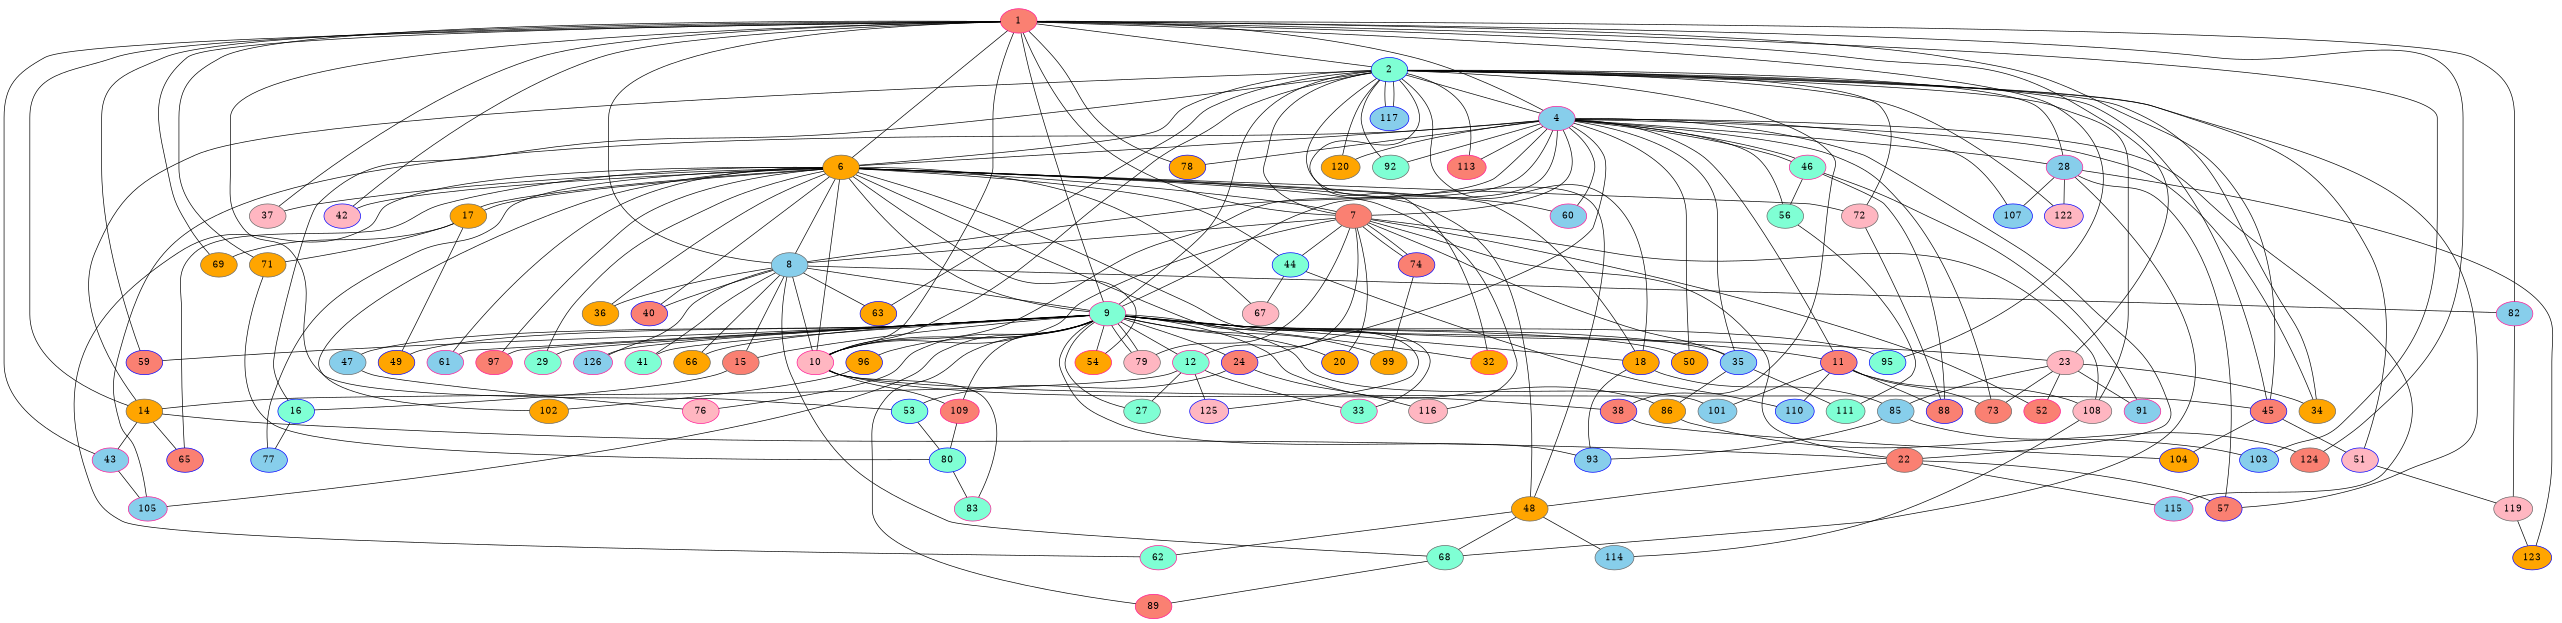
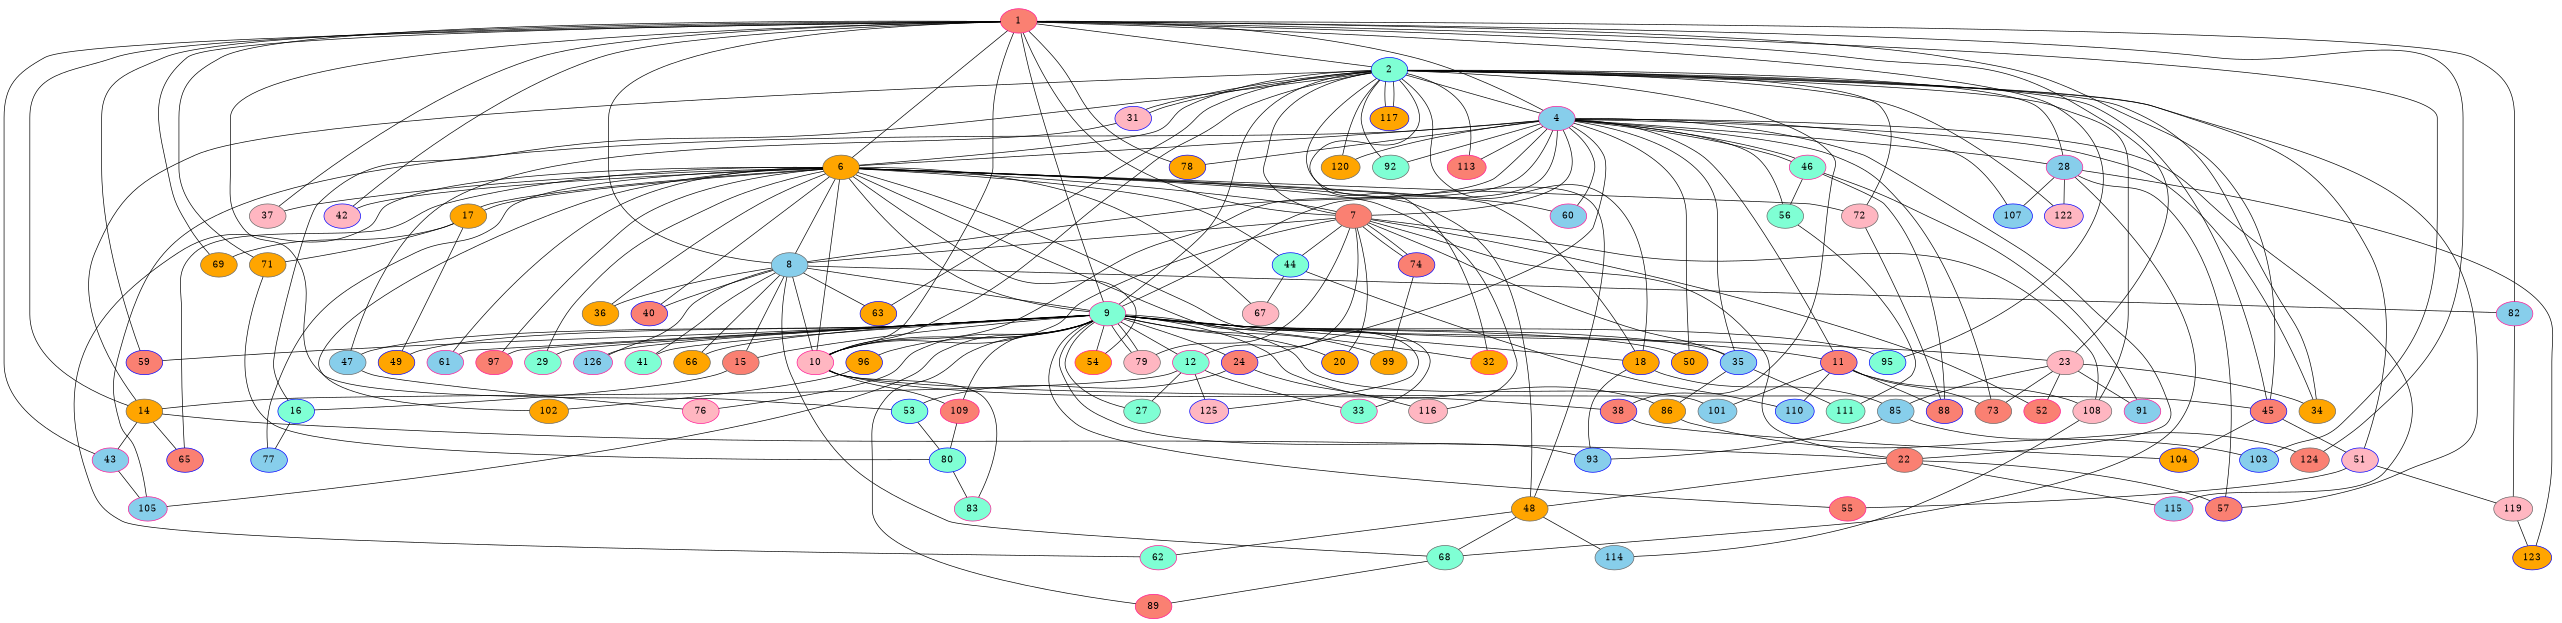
node "31": added
node "117": fillcolor skyblue -> orange
node "55": added
